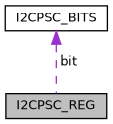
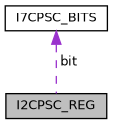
node "I2CPSC_BITS": label "I2CPSC_BITS" -> "I7CPSC_BITS"
